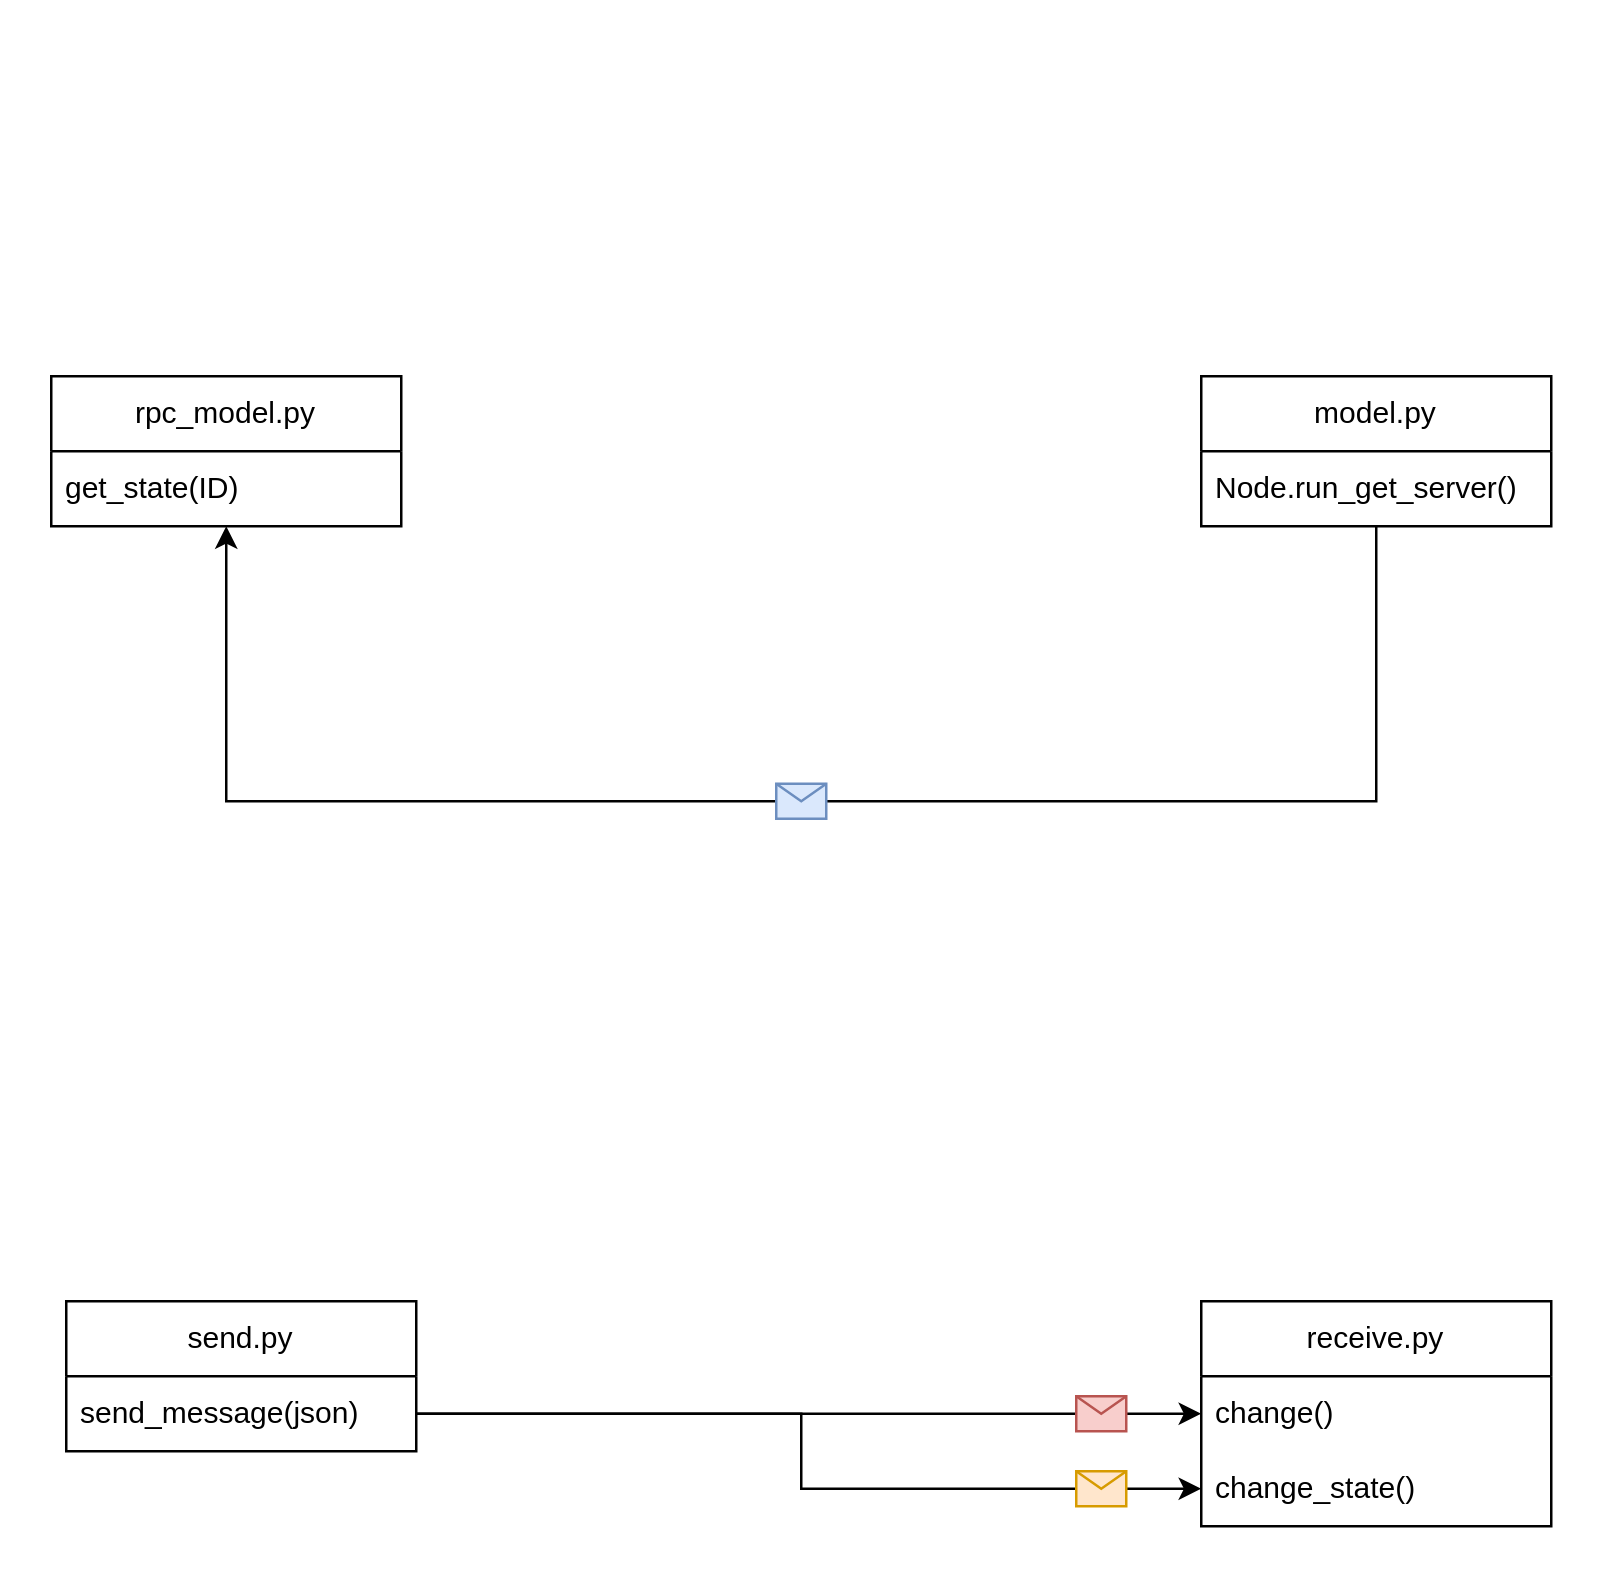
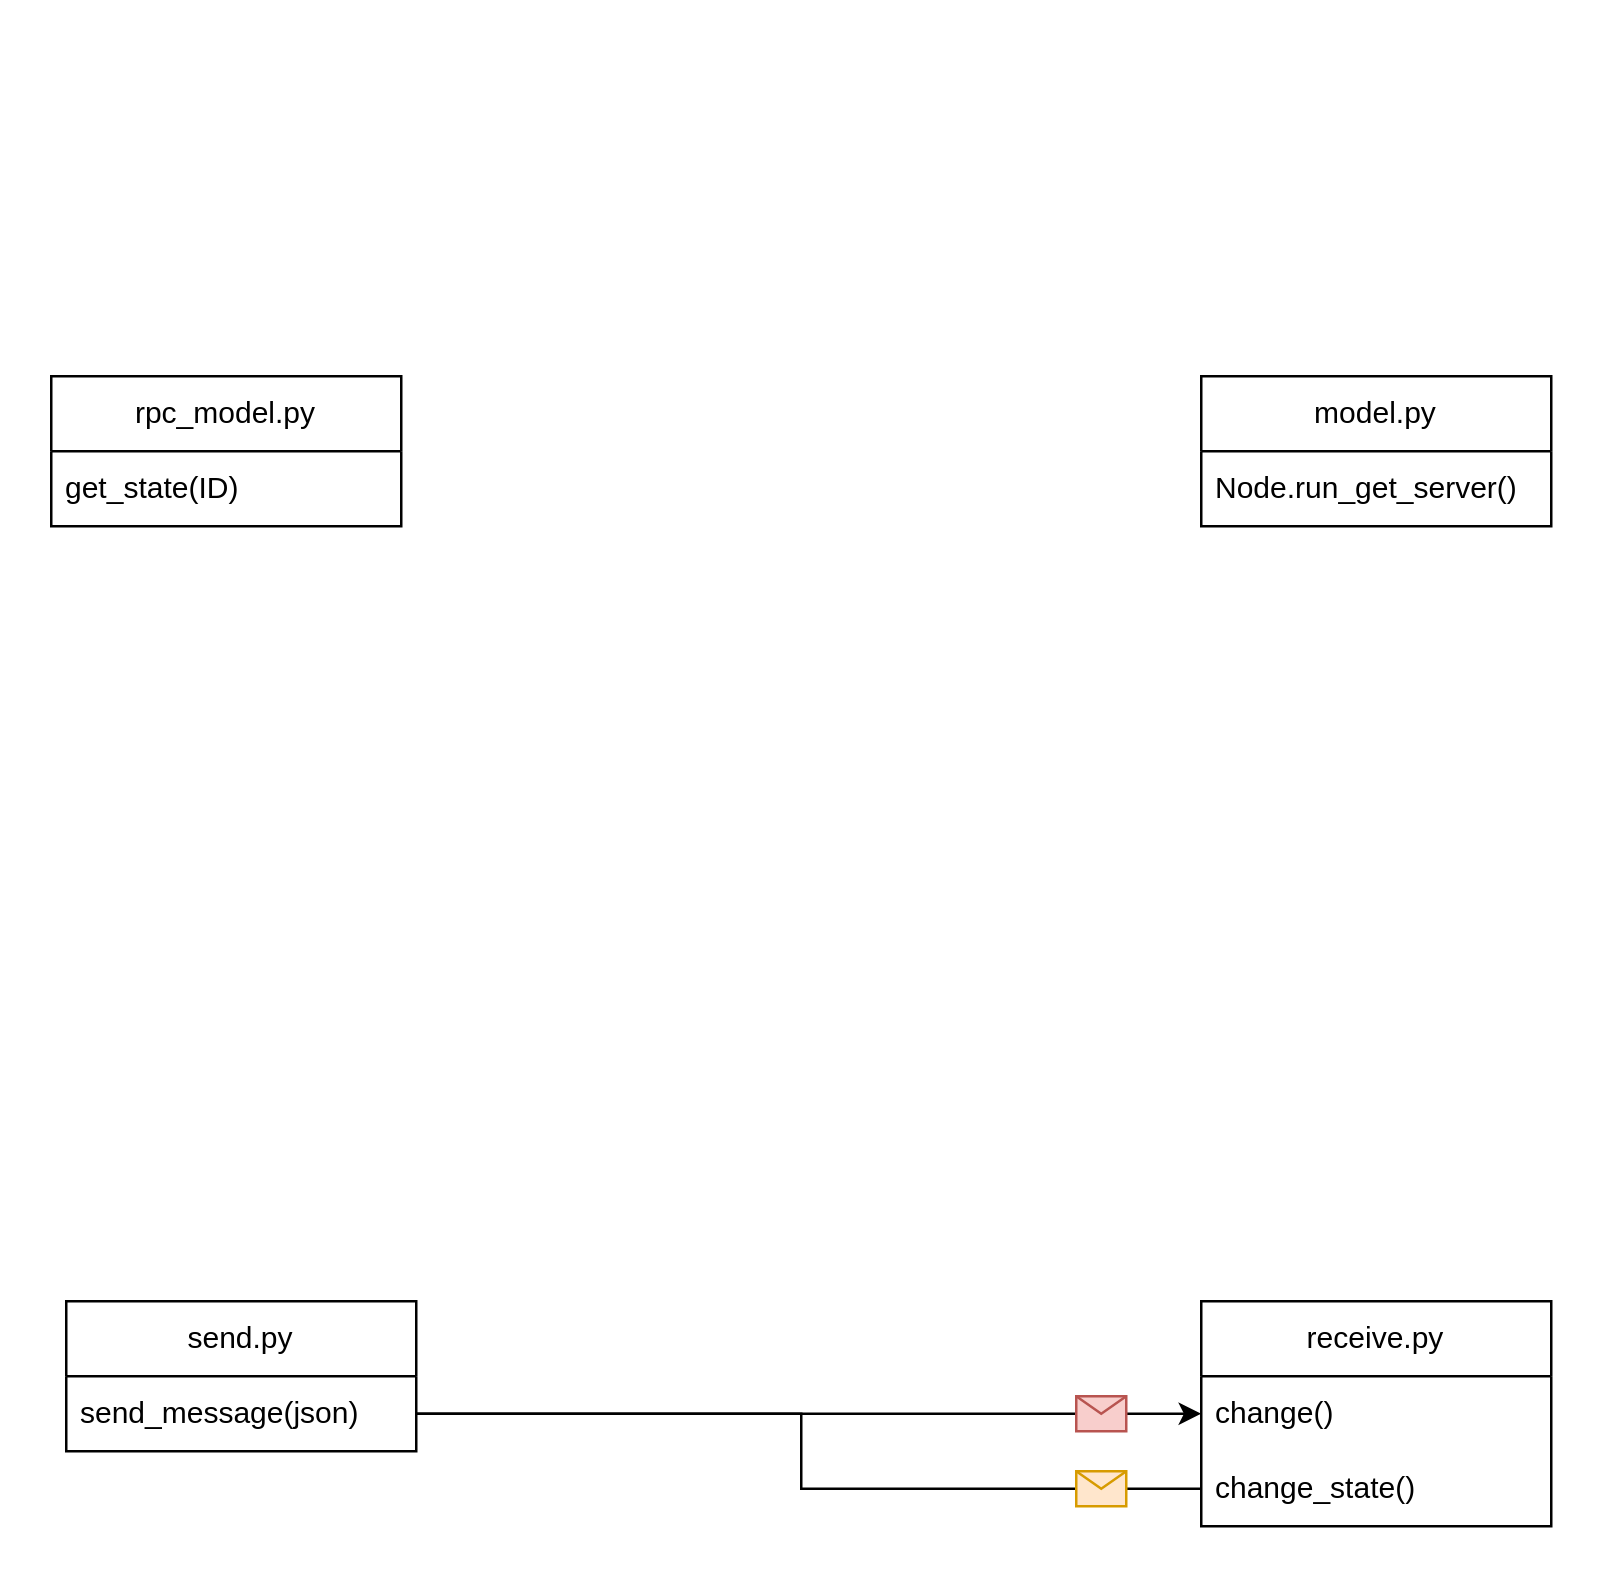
edge "model.py" -> "rpc_model.py": removed
edge "send_message(json)" -> "change_state()": arrowhead classic -> none
